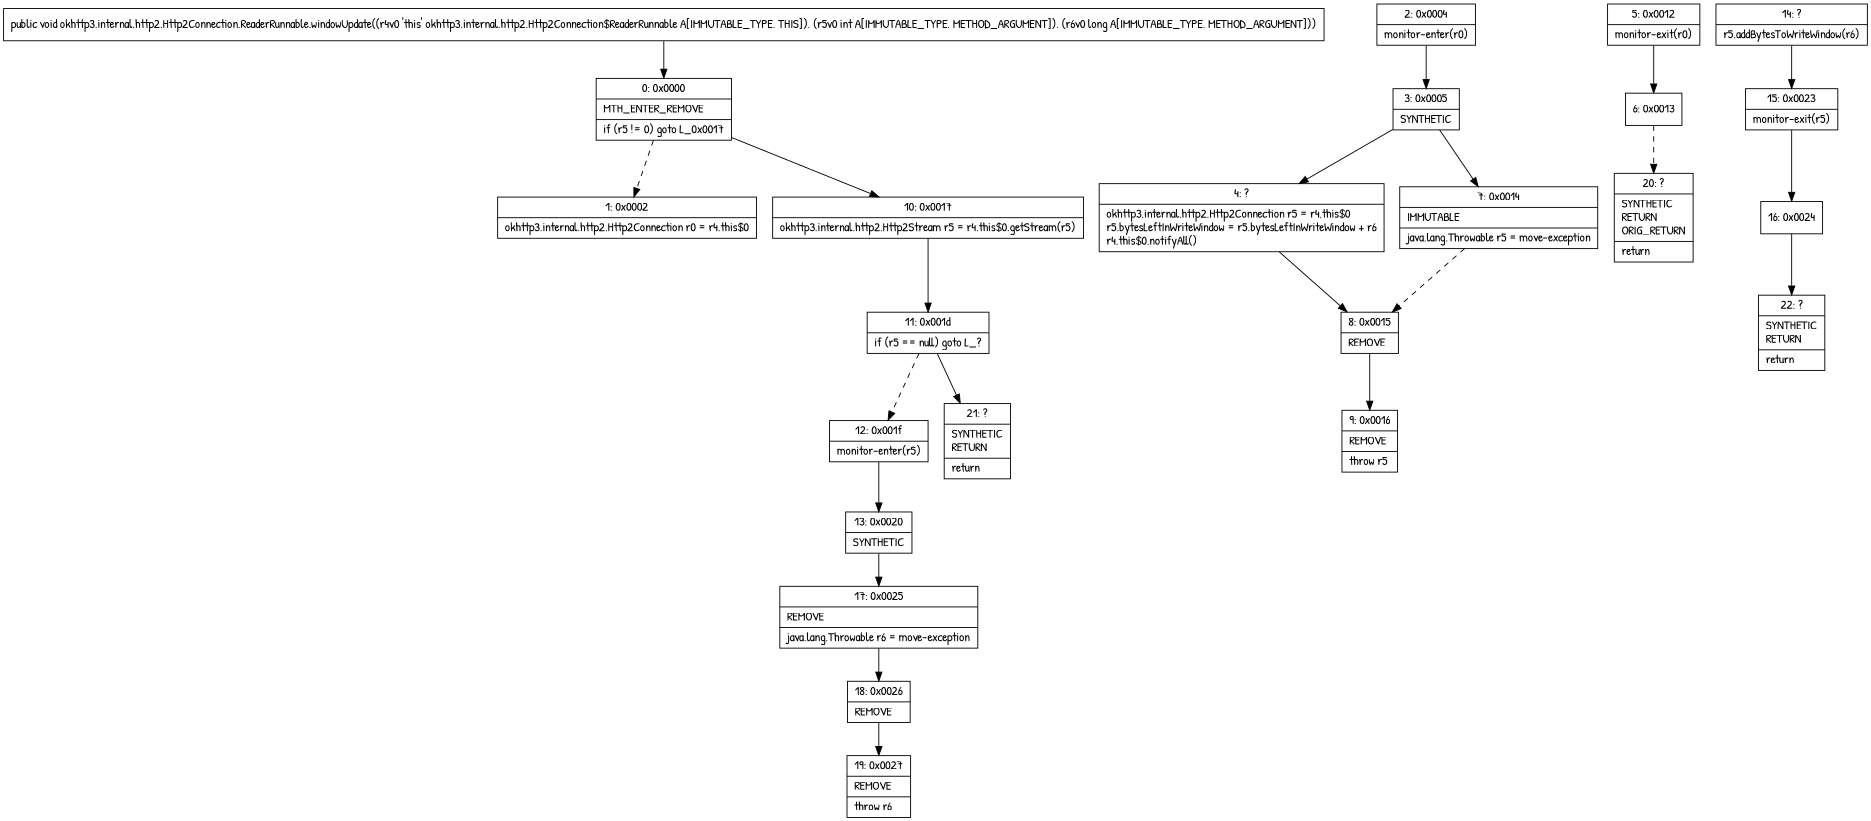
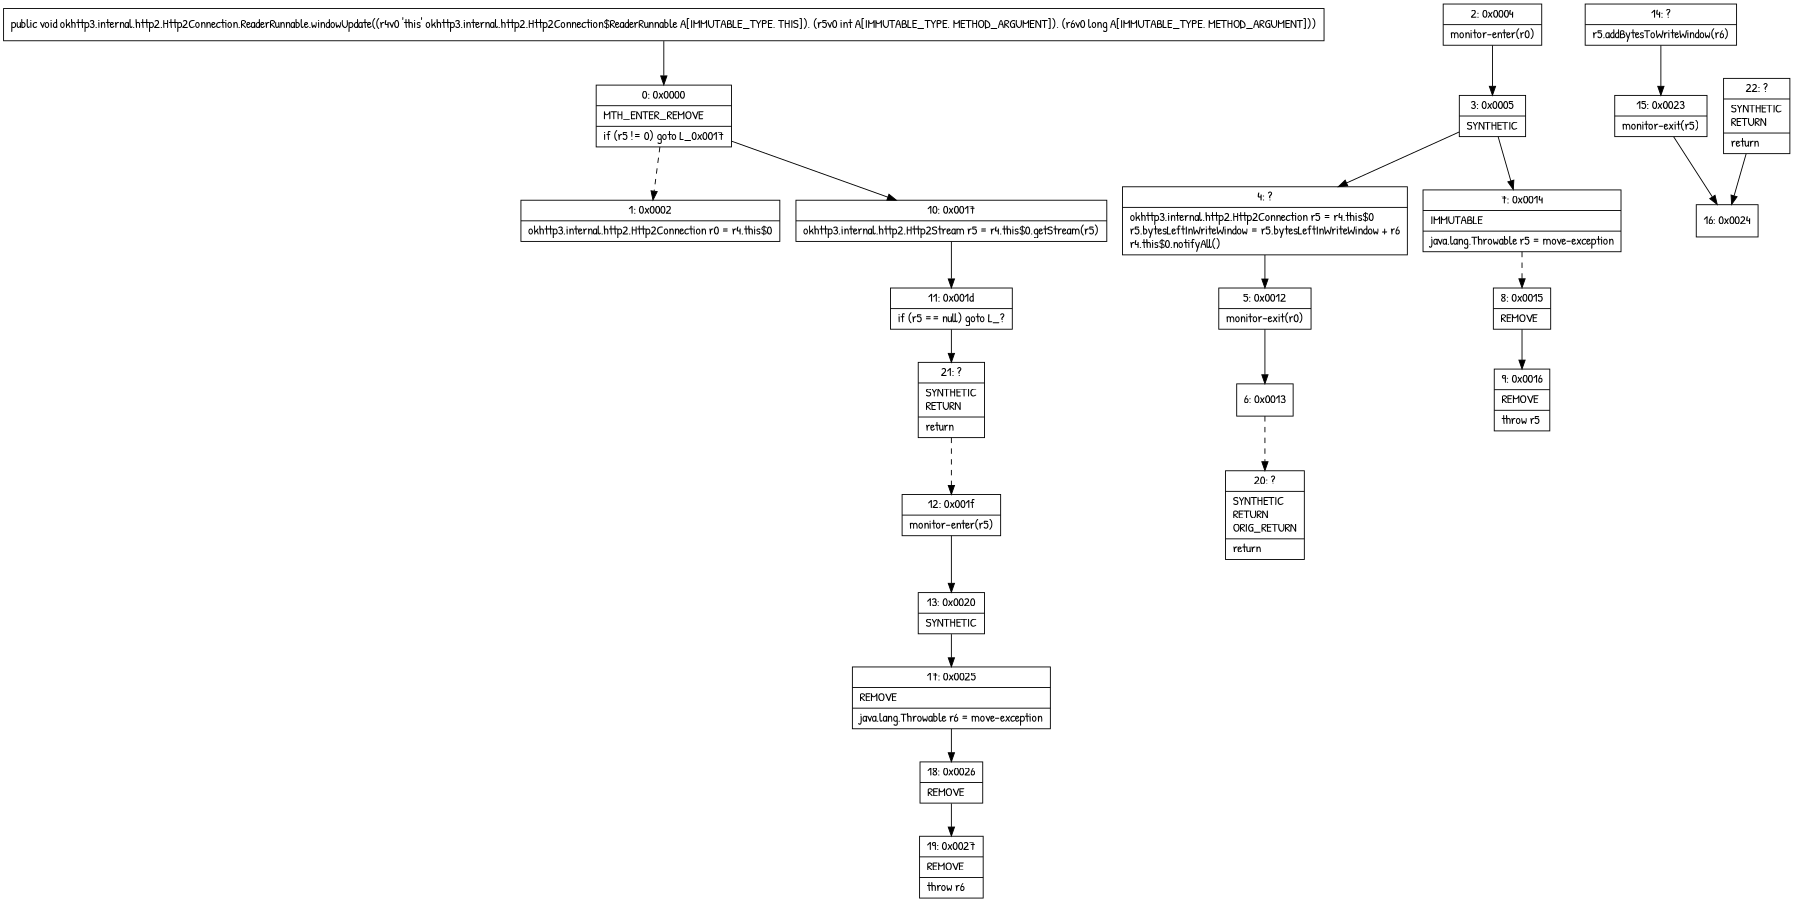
edge "16: 0x0024" -> "22: ?": reversed
edge "4: ?" -> "8: 0x0015": now "4: ?" -> "5: 0x0012"
edge "11: 0x001d" -> "12: 0x001f": now "21: ?" -> "12: 0x001f"
